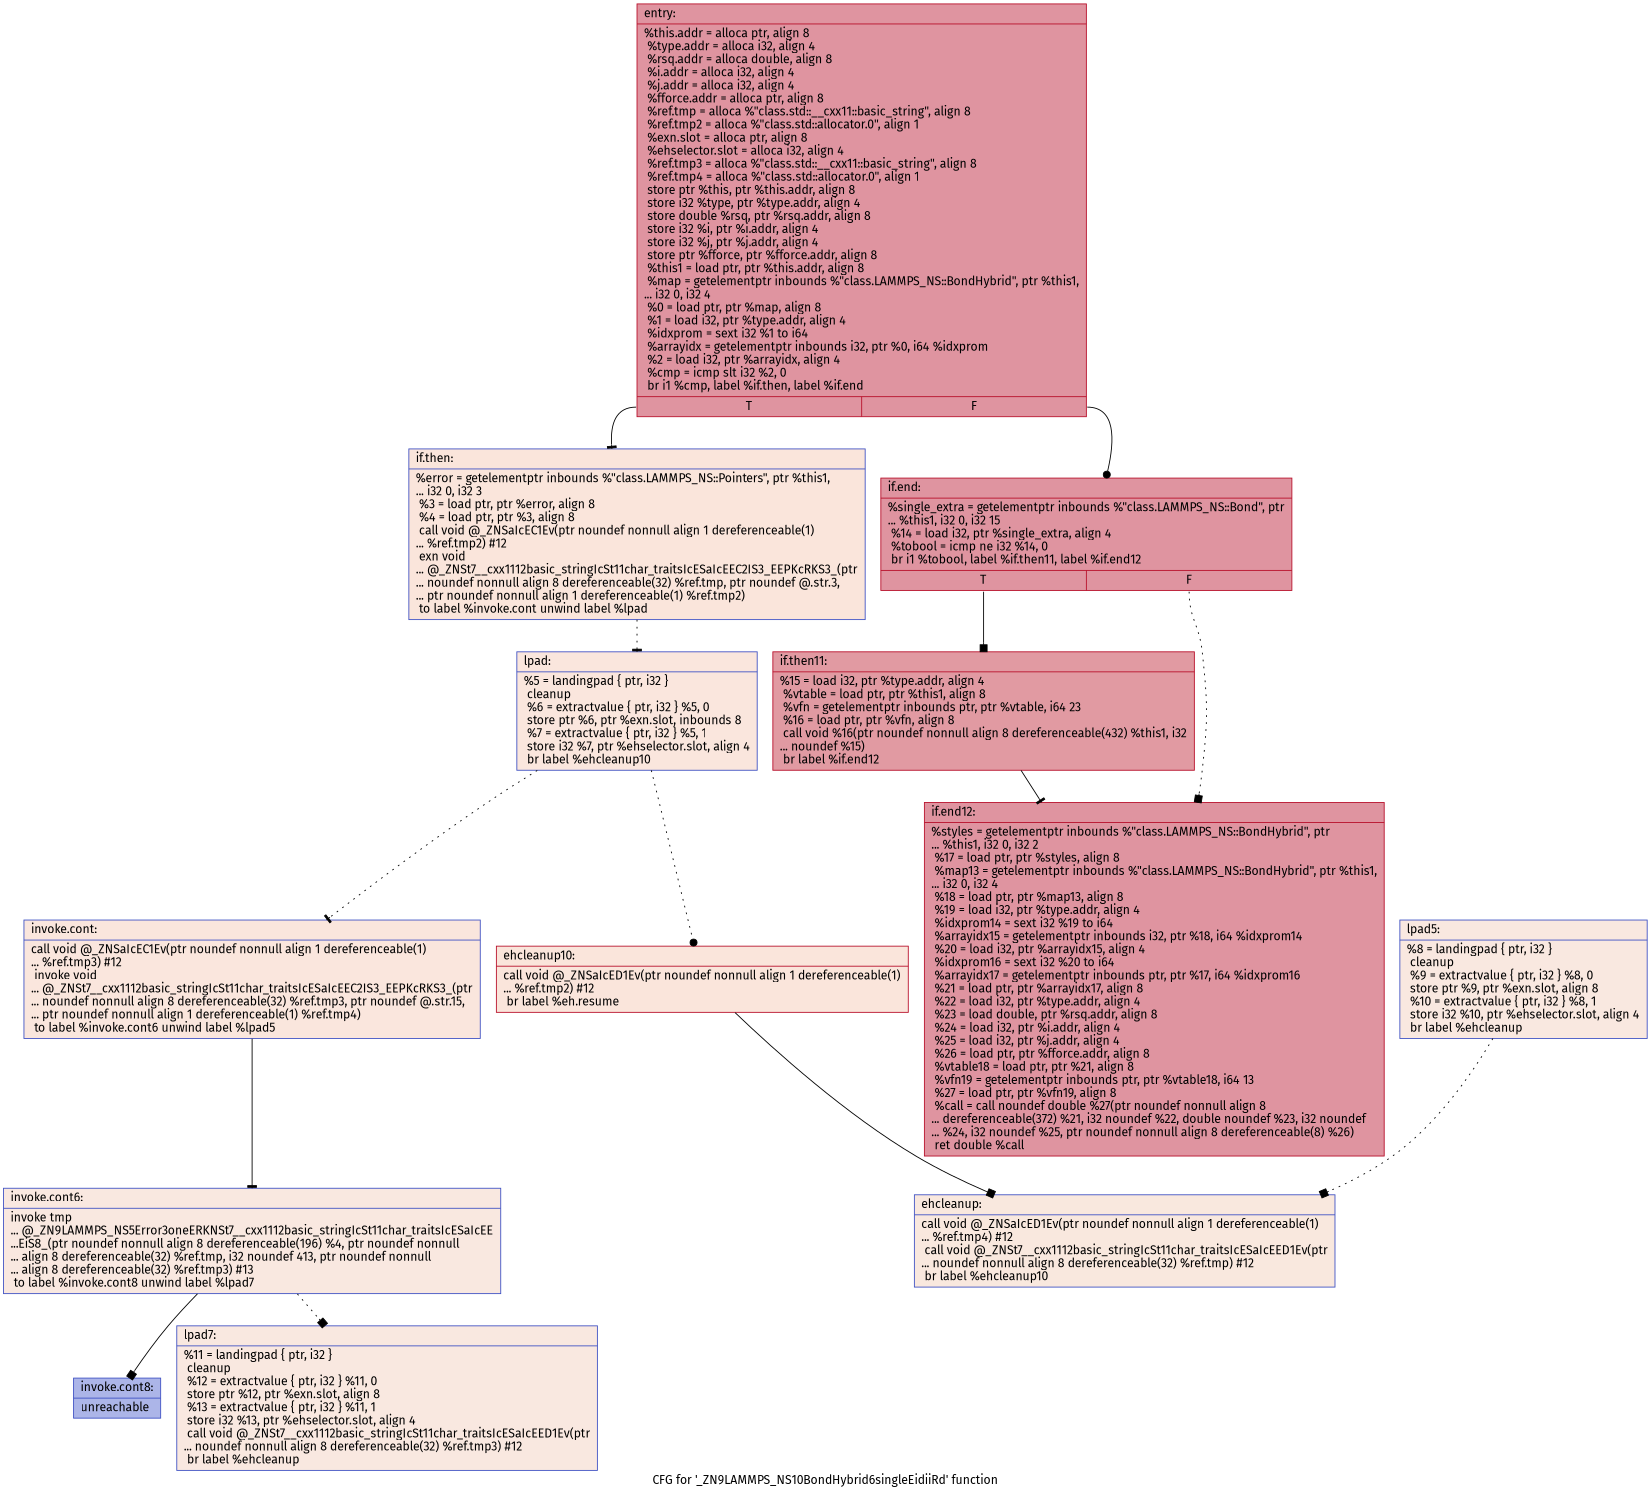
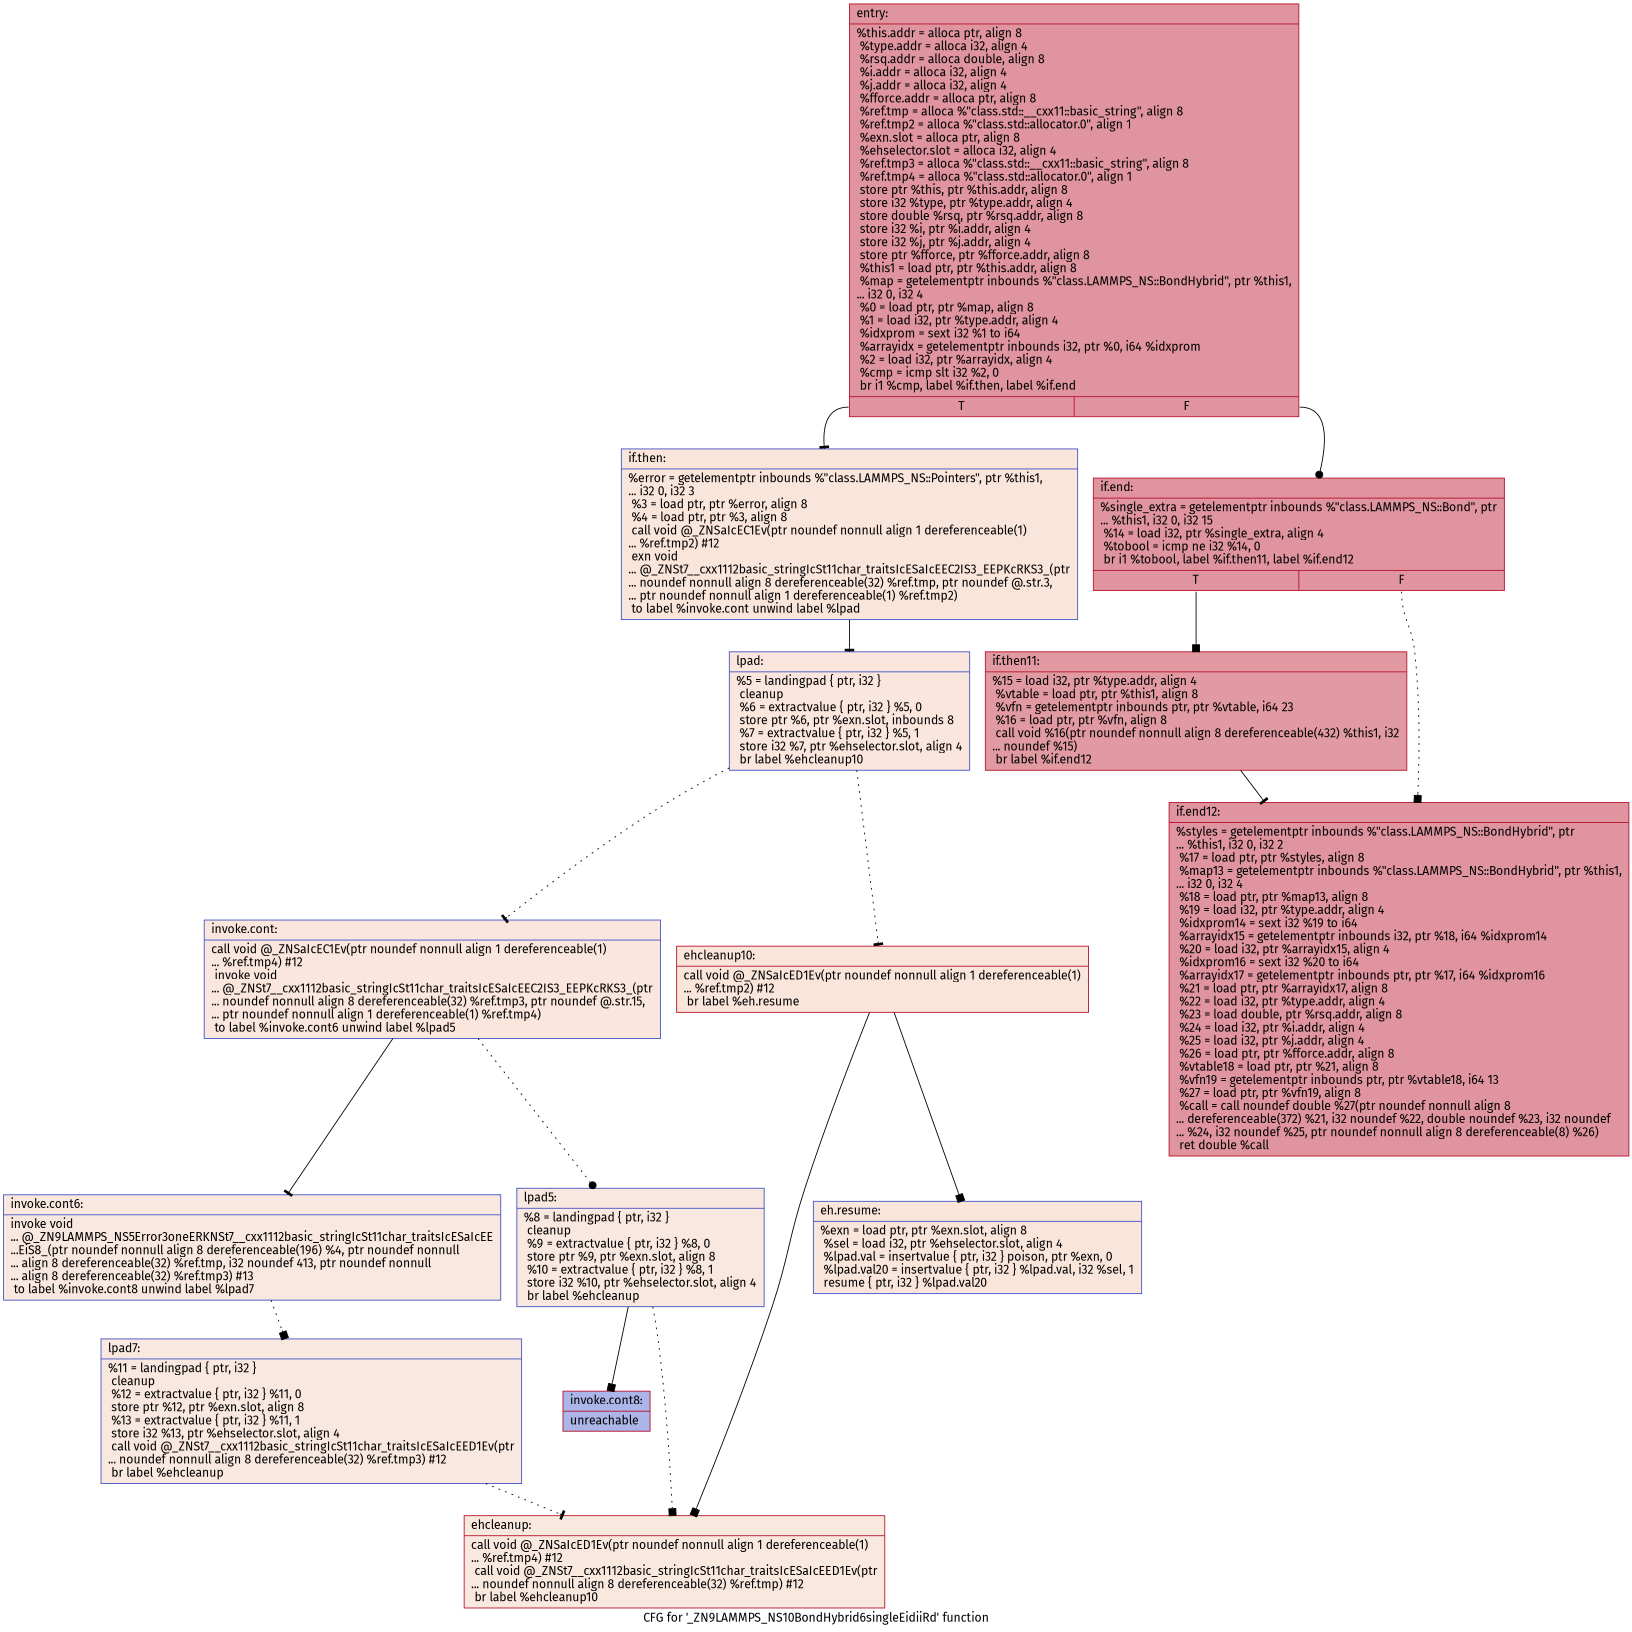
edge "if.then:" -> "lpad:": style dotted -> solid
edge "lpad:" -> "ehcleanup10:": arrowhead dot -> tee
node "invoke.cont:": text "... %ref.tmp3) #12" -> "... %ref.tmp4) #12"
edge "invoke.cont:" -> "lpad5:": added
node "invoke.cont6:": text "invoke tmp" -> "invoke void"
node "ehcleanup:": color #3d50c3ff -> #b70d28ff
node "eh.resume:": added
edge "invoke.cont6:" -> "invoke.cont8:": now "lpad5:" -> "invoke.cont8:"
node "invoke.cont8:": color #3d50c3ff -> #b70d28ff
edge "lpad7:" -> "ehcleanup:": added
